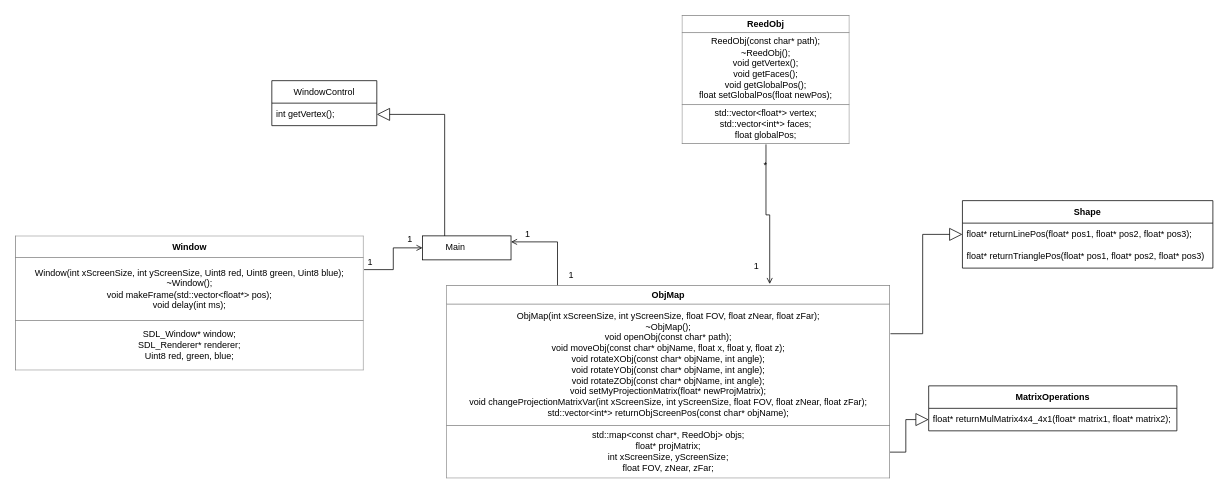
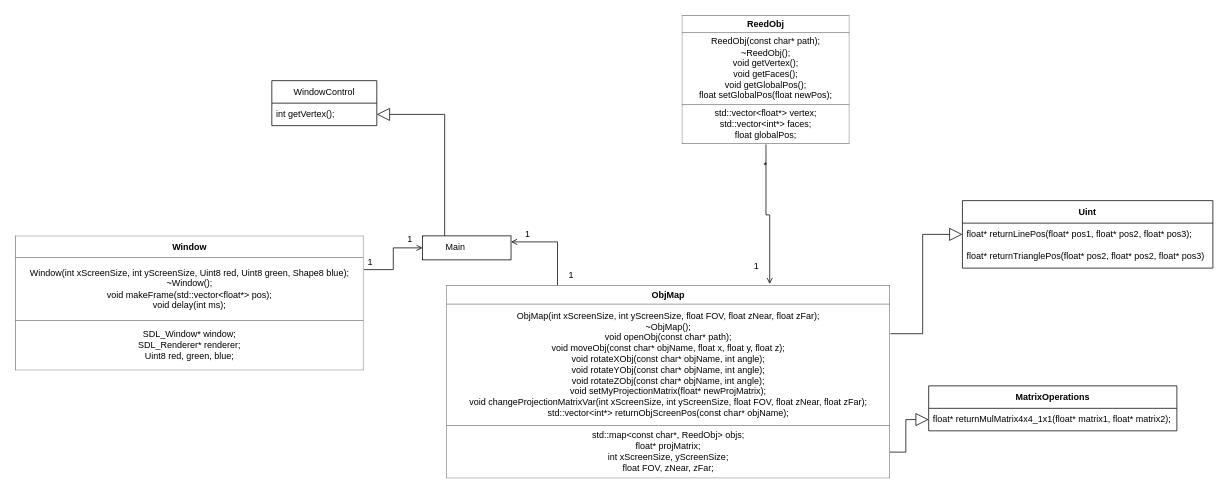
node "Shape": label "Shape" -> "Uint"
node "float* returnTrianglePos(float* pos1, float* pos2, float* pos3)": label "float* returnTrianglePos(float* pos1, float* pos2, float* pos3)" -> "float* returnTrianglePos(float* pos2, float* pos2, float* pos3)"
node "Window Window(int xScreenSize, int yScreenSize, Uint8 red, Uint8 green, Uint8 blue); ~Window(); void makeFrame(std::vector<float*> pos); void delay(int ms); SDL_Window* window; SDL_Renderer* renderer; Uint8 red, green, blue;": label "Window Window(int xScreenSize, int yScreenSize, Uint8 red, Uint8 green, Uint8 blue); ~Window(); void makeFrame(std::vector<float*> pos); void delay(int ms); SDL_Window* window; SDL_Renderer* renderer; Uint8 red, green, blue;" -> "Window Window(int xScreenSize, int yScreenSize, Uint8 red, Uint8 green, Shape8 blue); ~Window(); void makeFrame(std::vector<float*> pos); void delay(int ms); SDL_Window* window; SDL_Renderer* renderer; Uint8 red, green, blue;"
node "float* returnMulMatrix4x4_4x1(float* matrix1, float* matrix2);": label "float* returnMulMatrix4x4_4x1(float* matrix1, float* matrix2);" -> "float* returnMulMatrix4x4_1x1(float* matrix1, float* matrix2);"
